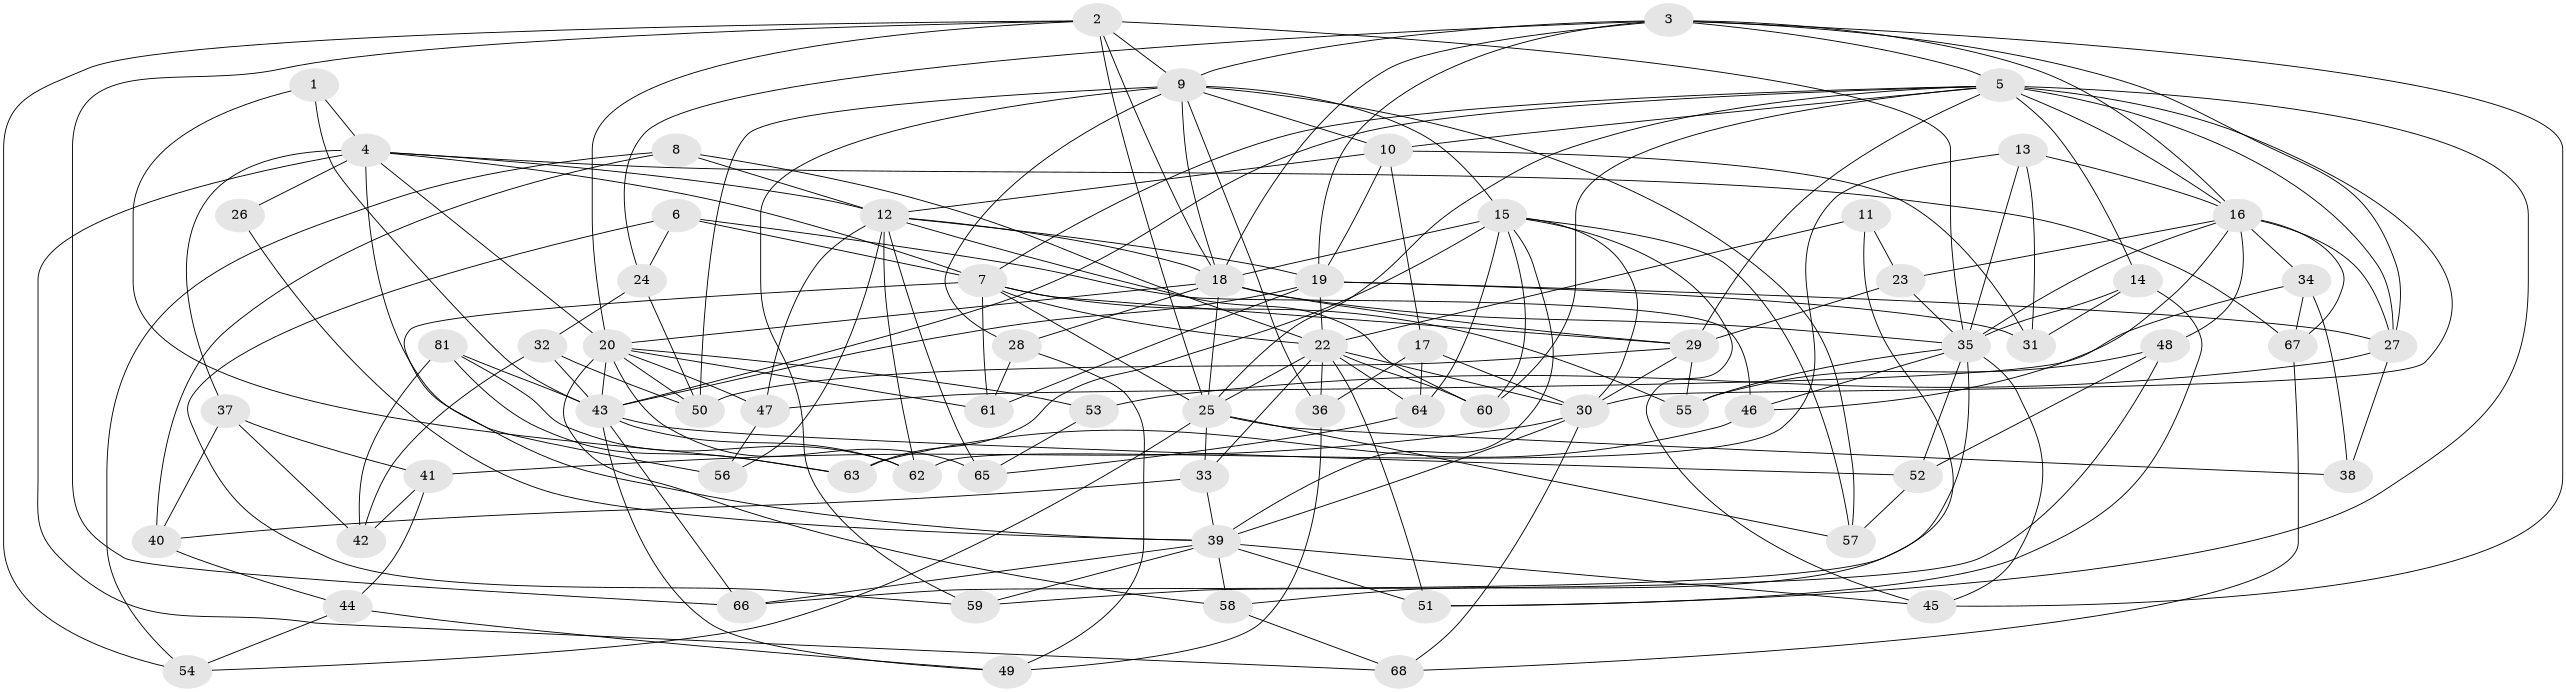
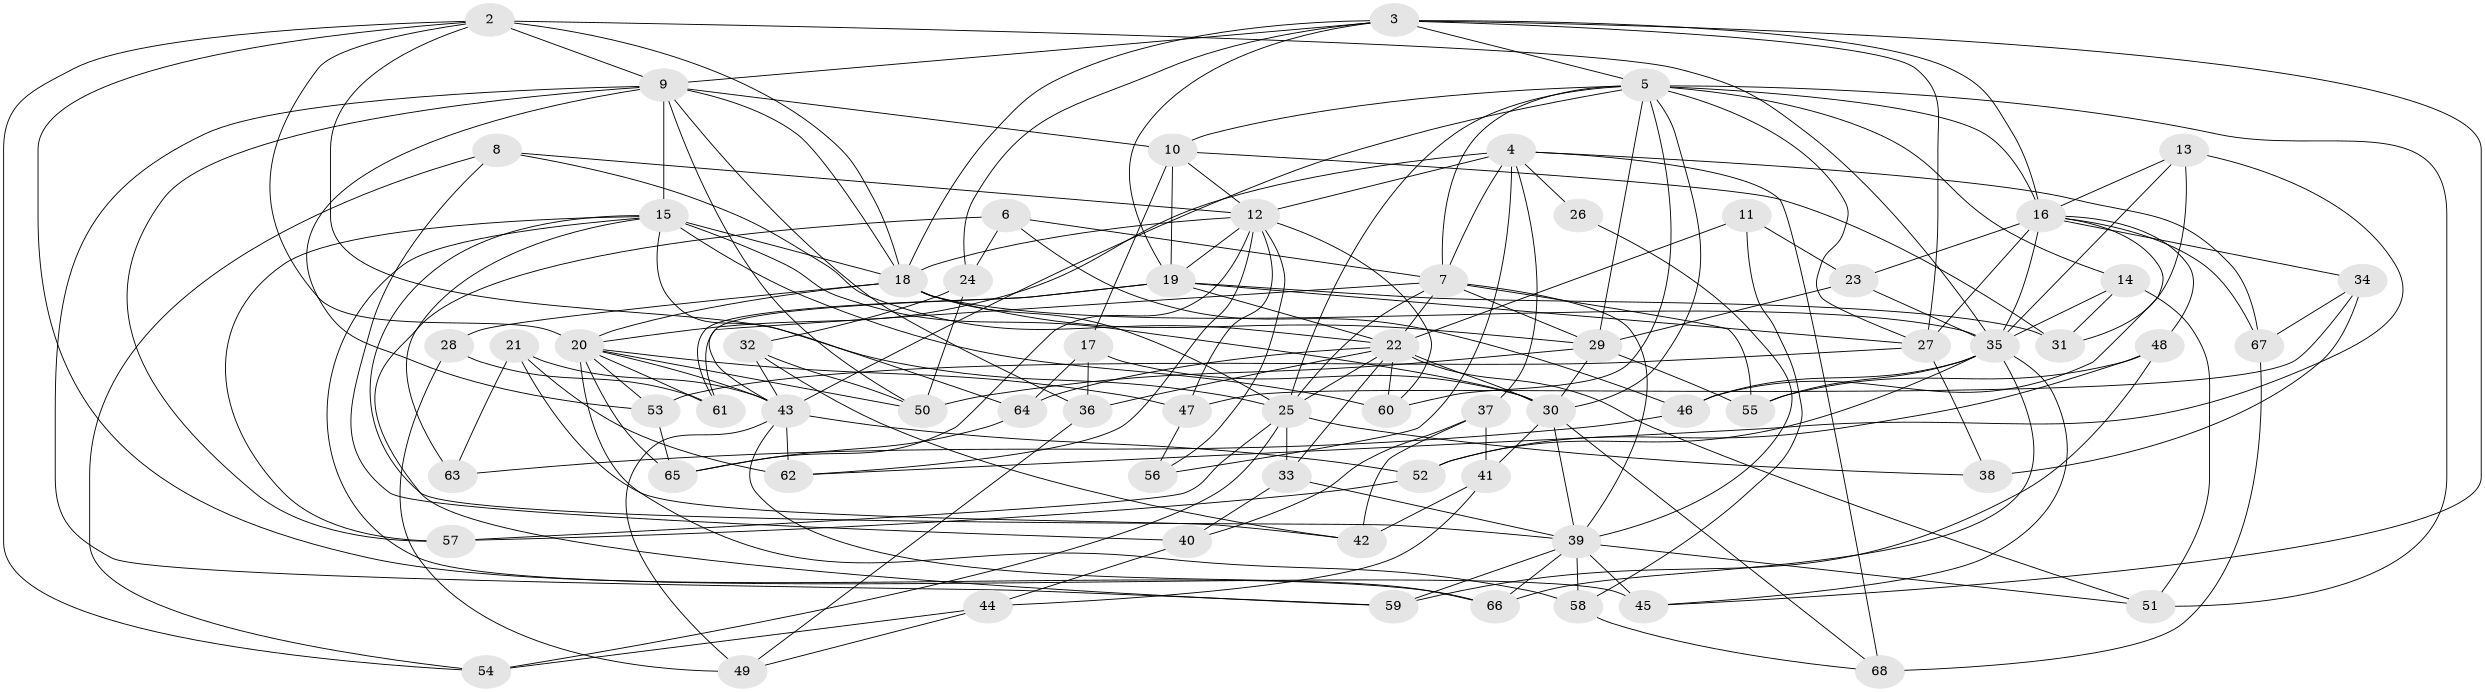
node "1": removed
edge "9" -- "28": now "9" -- "53"
node "81": label "81" -> "21"
